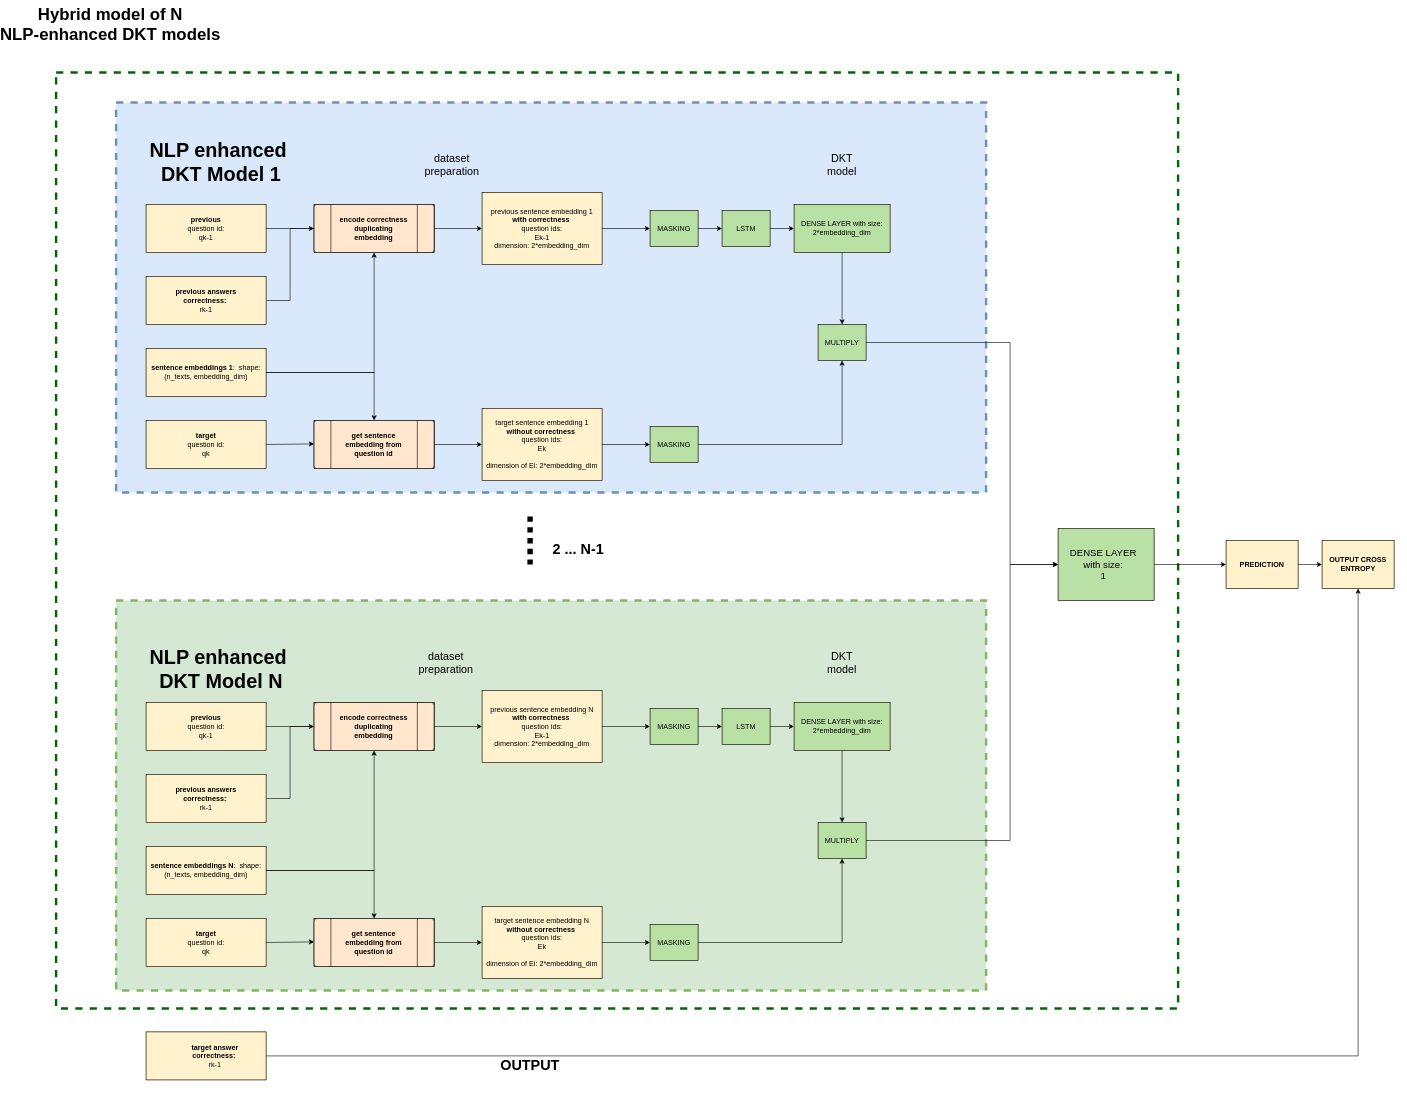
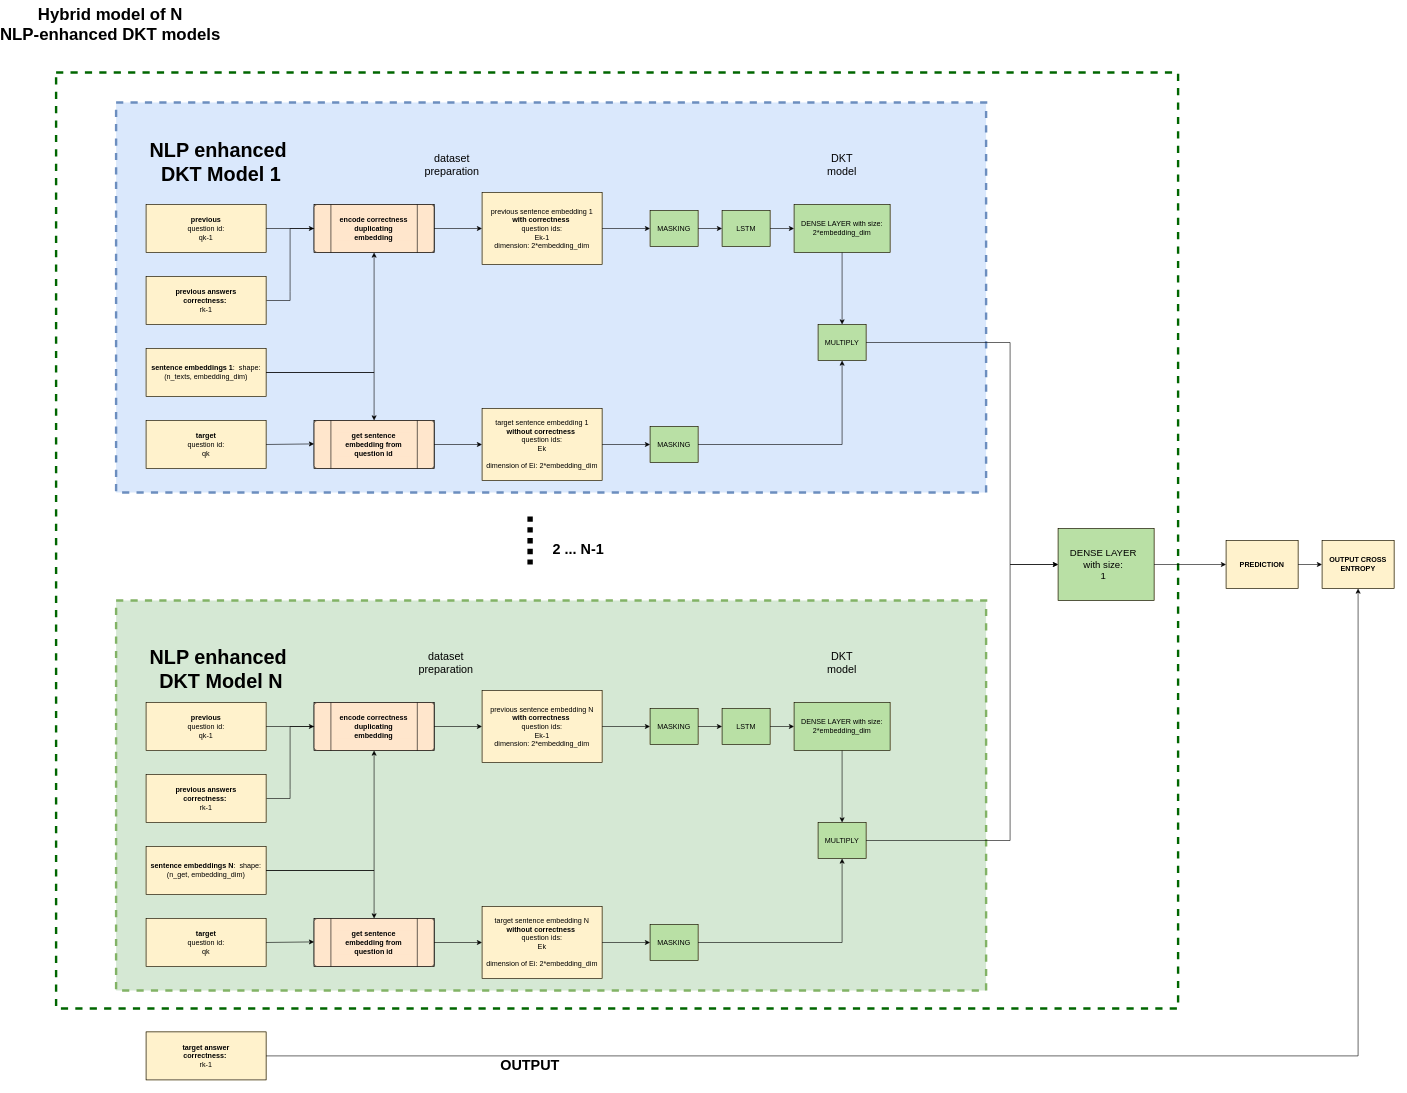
node "sentence embeddings N: shape: (n_texts, embedding_dim)": label "sentence embeddings N: shape: (n_texts, embedding_dim)" -> "sentence embeddings N: shape: (n_get, embedding_dim)"
node "target answer correctness: rk-1": moved (215, 1056) -> (206, 1056)
